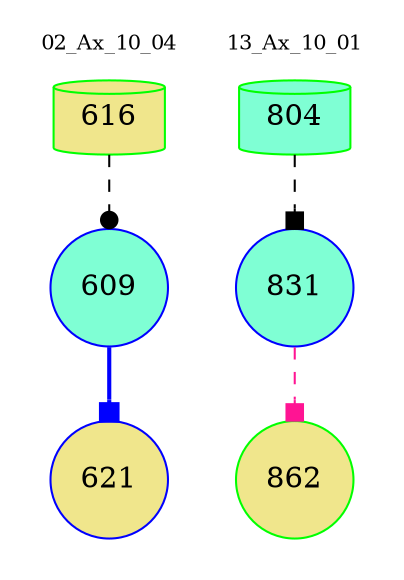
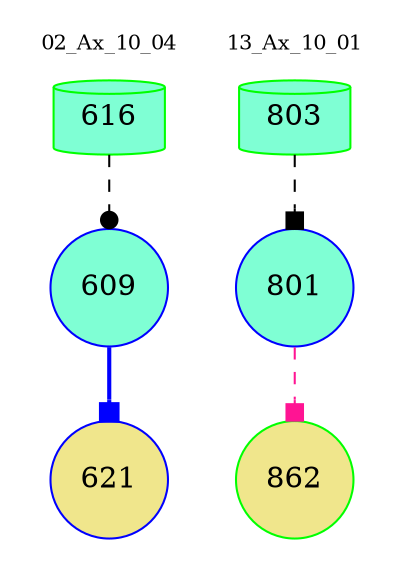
node "616": fillcolor khaki -> aquamarine
node "804": label "804" -> "803"
node "831": label "831" -> "801"
